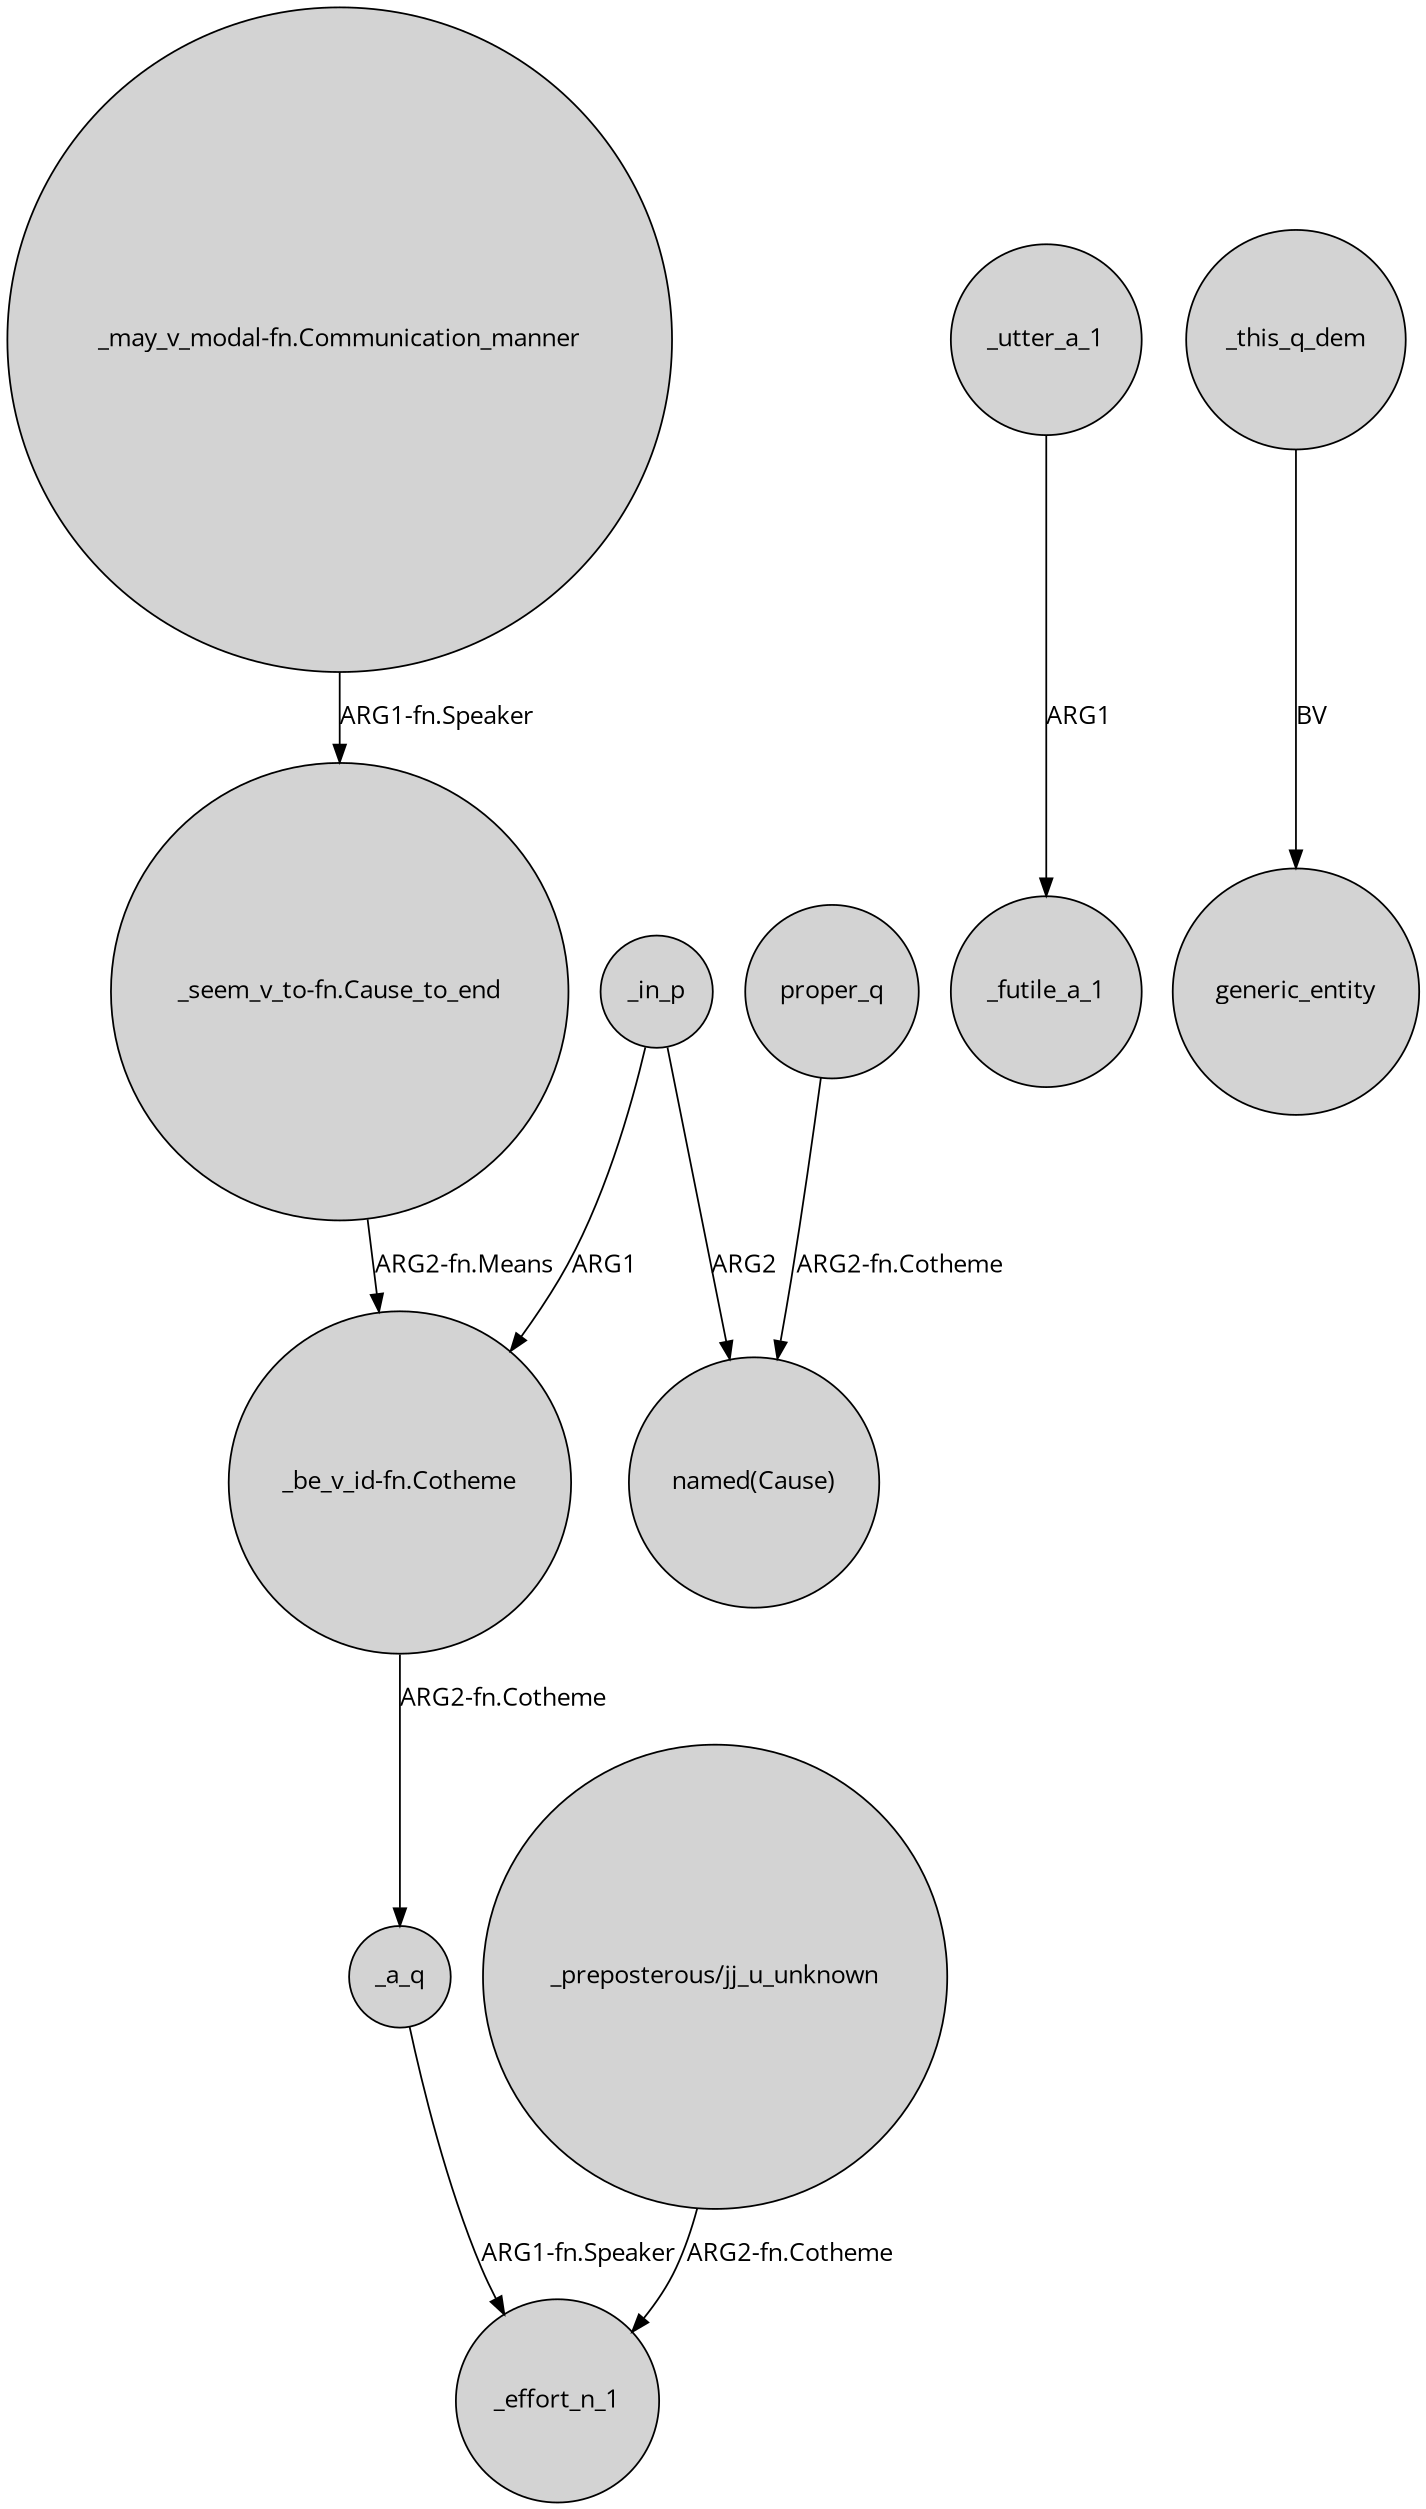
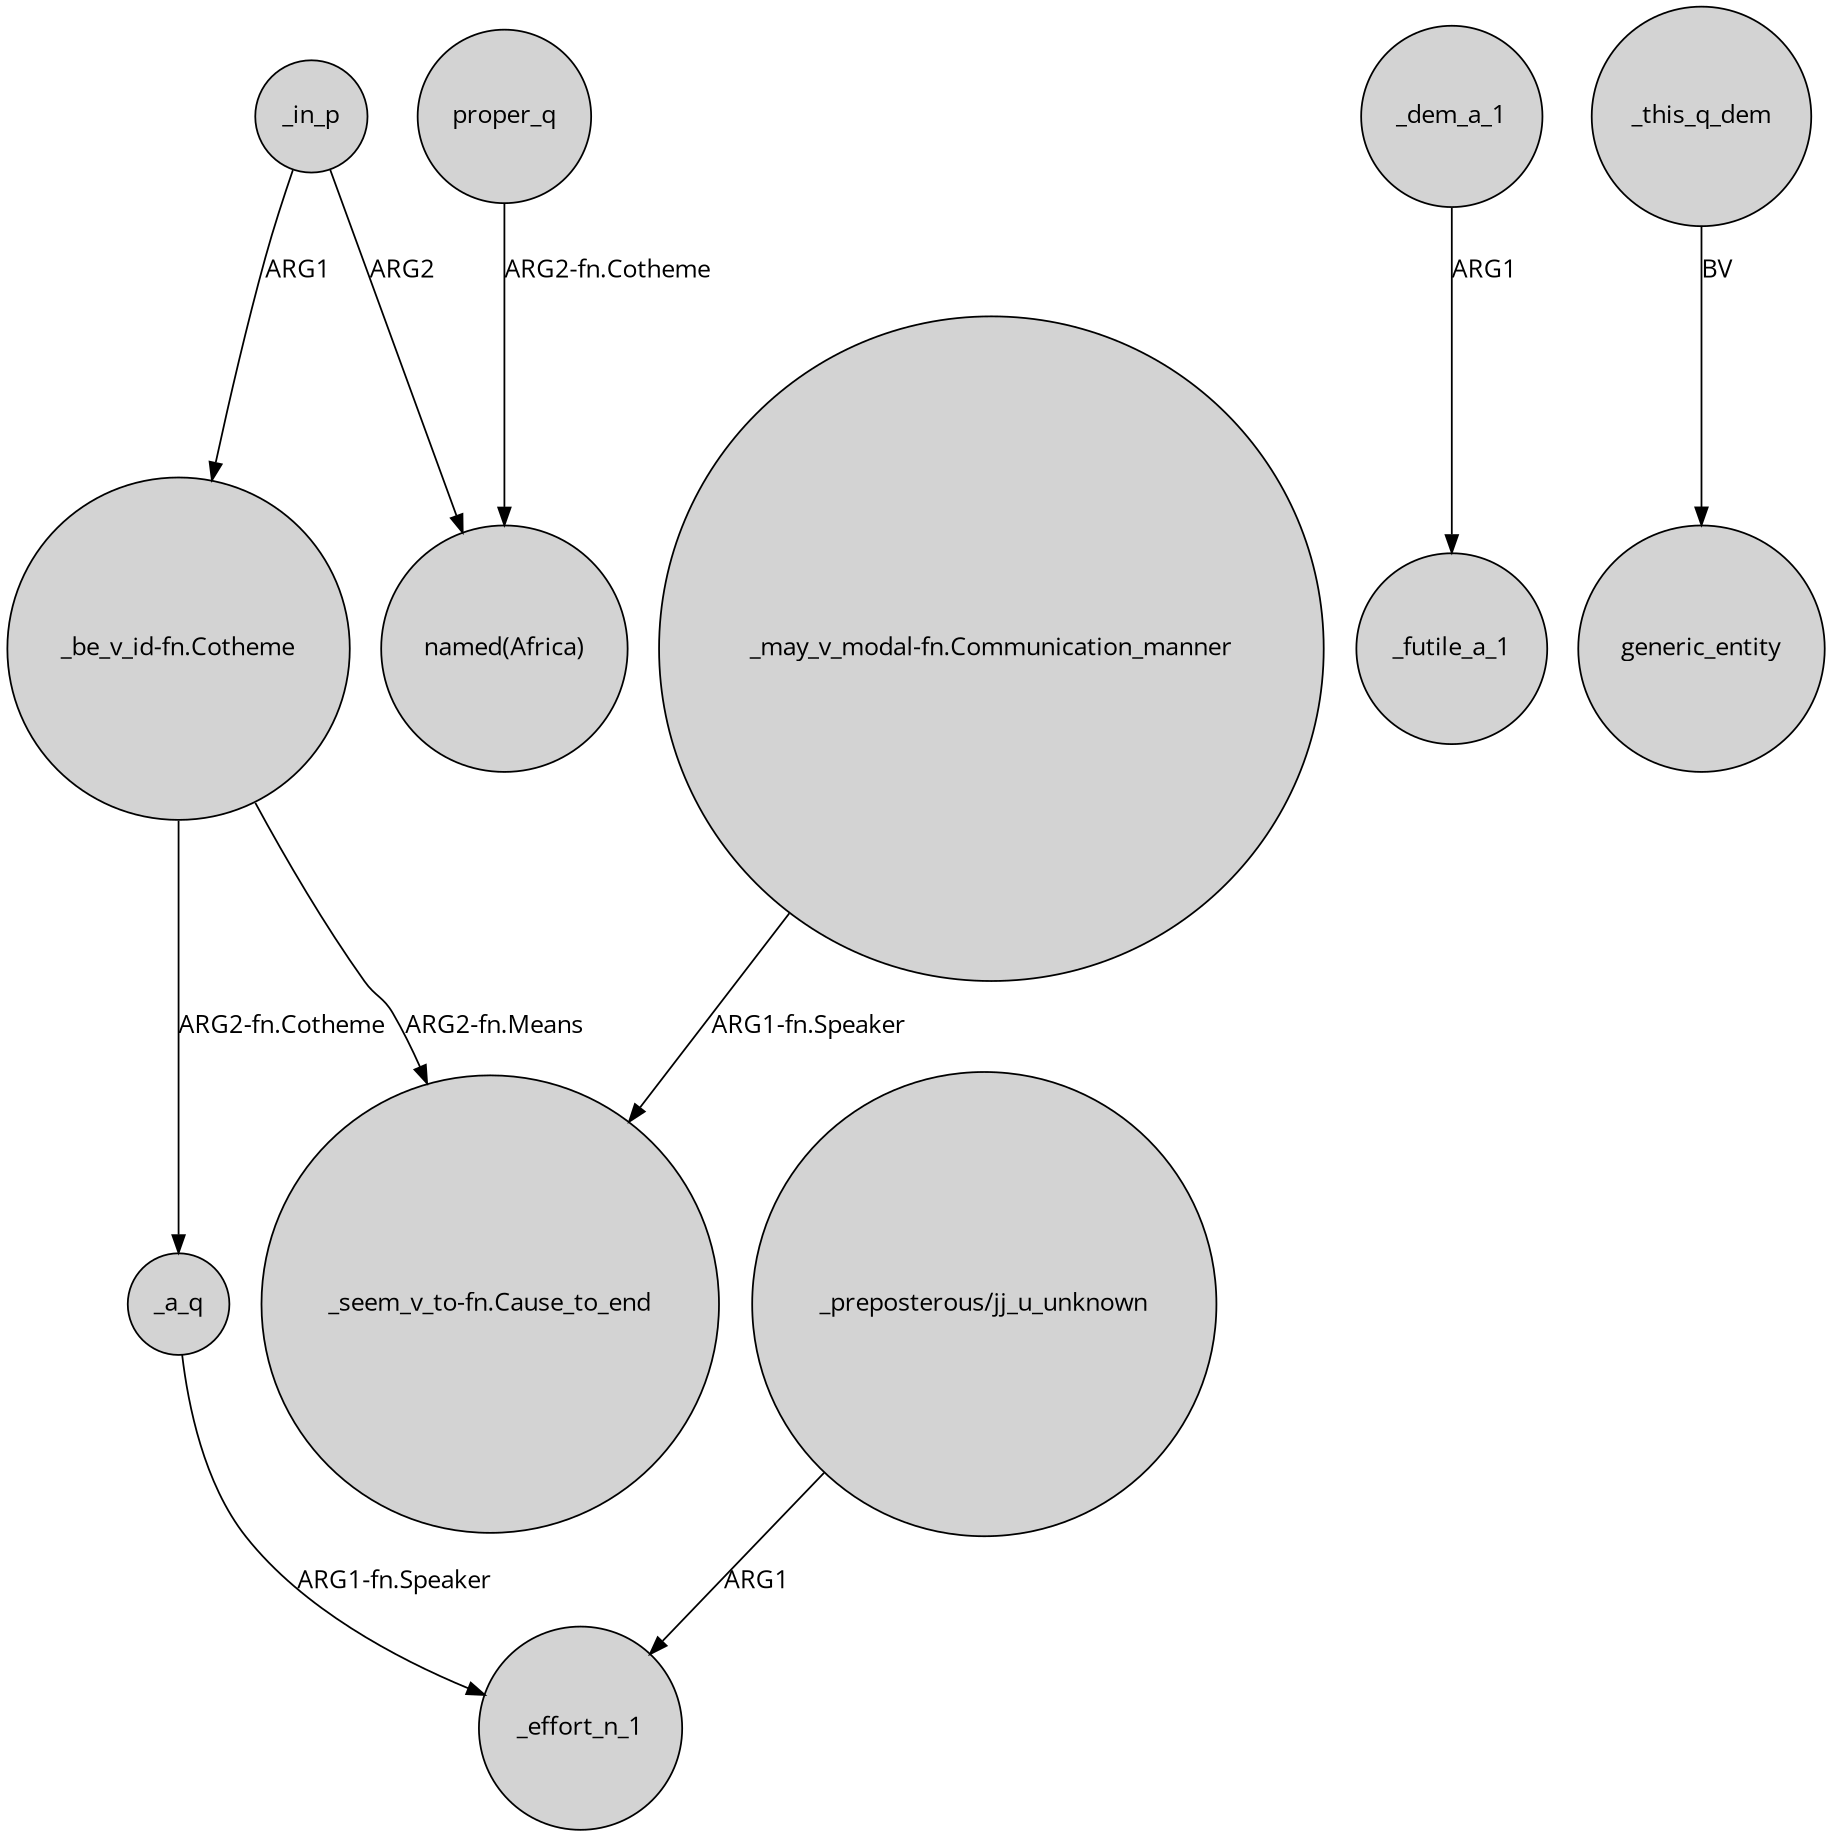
node "_utter_a_1": label "_utter_a_1" -> "_dem_a_1"
edge "_seem_v_to-fn.Cause_to_end" -> "_be_v_id-fn.Cotheme": reversed
node "named(Cause)": label "named(Cause)" -> "named(Africa)"
edge "_preposterous/jj_u_unknown" -> "_effort_n_1": label "ARG2-fn.Cotheme" -> "ARG1"
